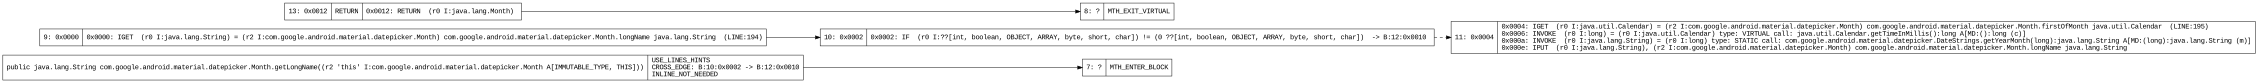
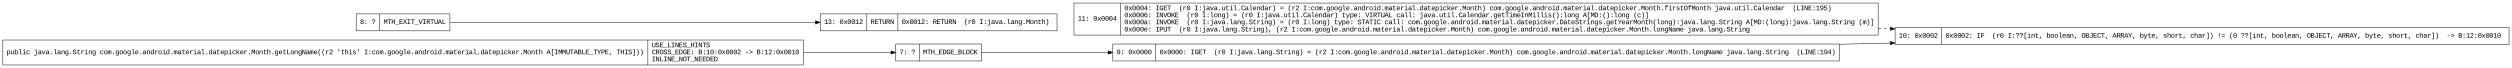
edge "13: 0x0012" -> "8: ?": reversed
edge "10: 0x0002" -> "11: 0x0004": reversed
edge "7: ?" -> "9: 0x0000": added
node "7: ?": text "MTH_ENTER_BLOCK" -> "MTH_EDGE_BLOCK"
